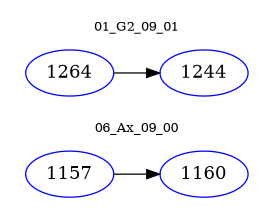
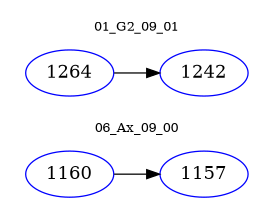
node "1244": label "1244" -> "1242"
edge "1157" -> "1160": reversed
